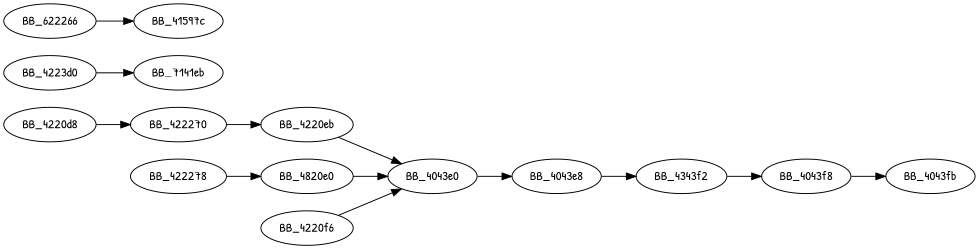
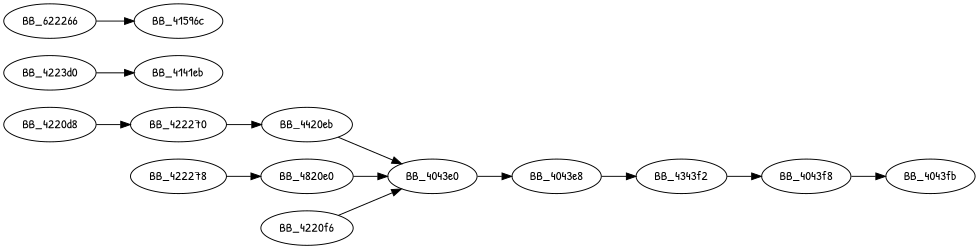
node "BB_41597c": label "BB_41597c" -> "BB_41596c"
node "BB_7141eb": label "BB_7141eb" -> "BB_4141eb"
node "BB_4220eb": label "BB_4220eb" -> "BB_4420eb"
